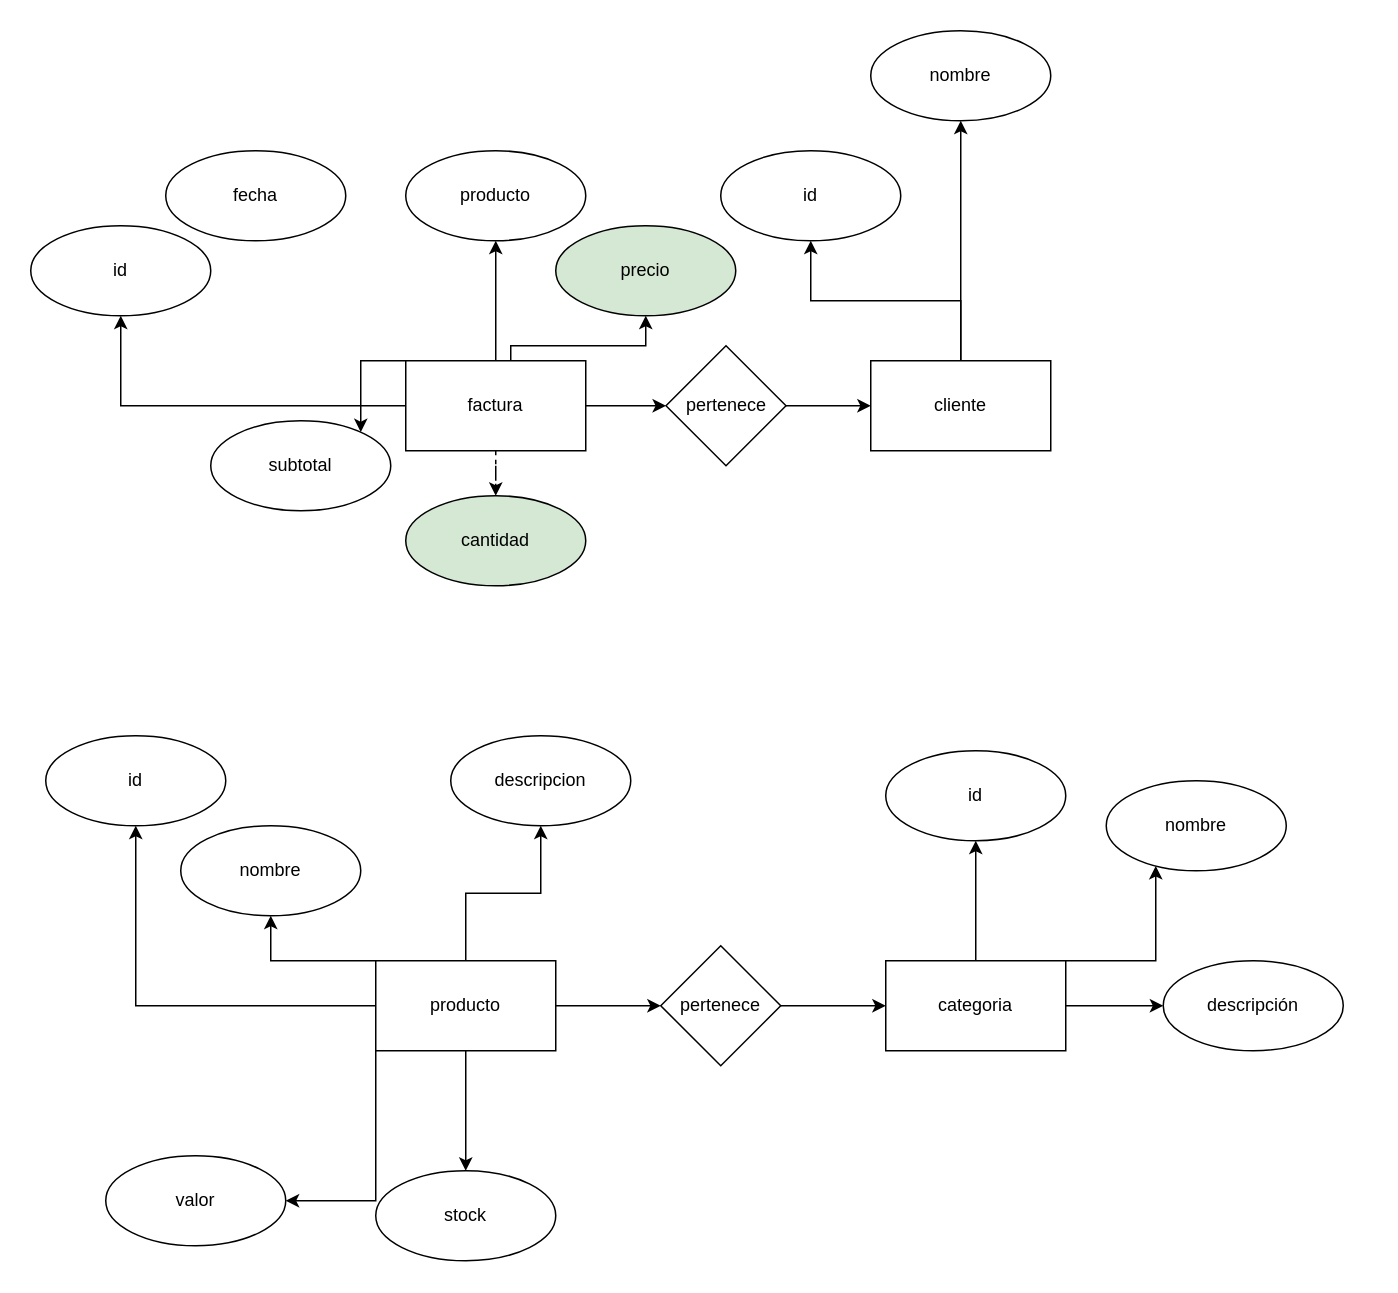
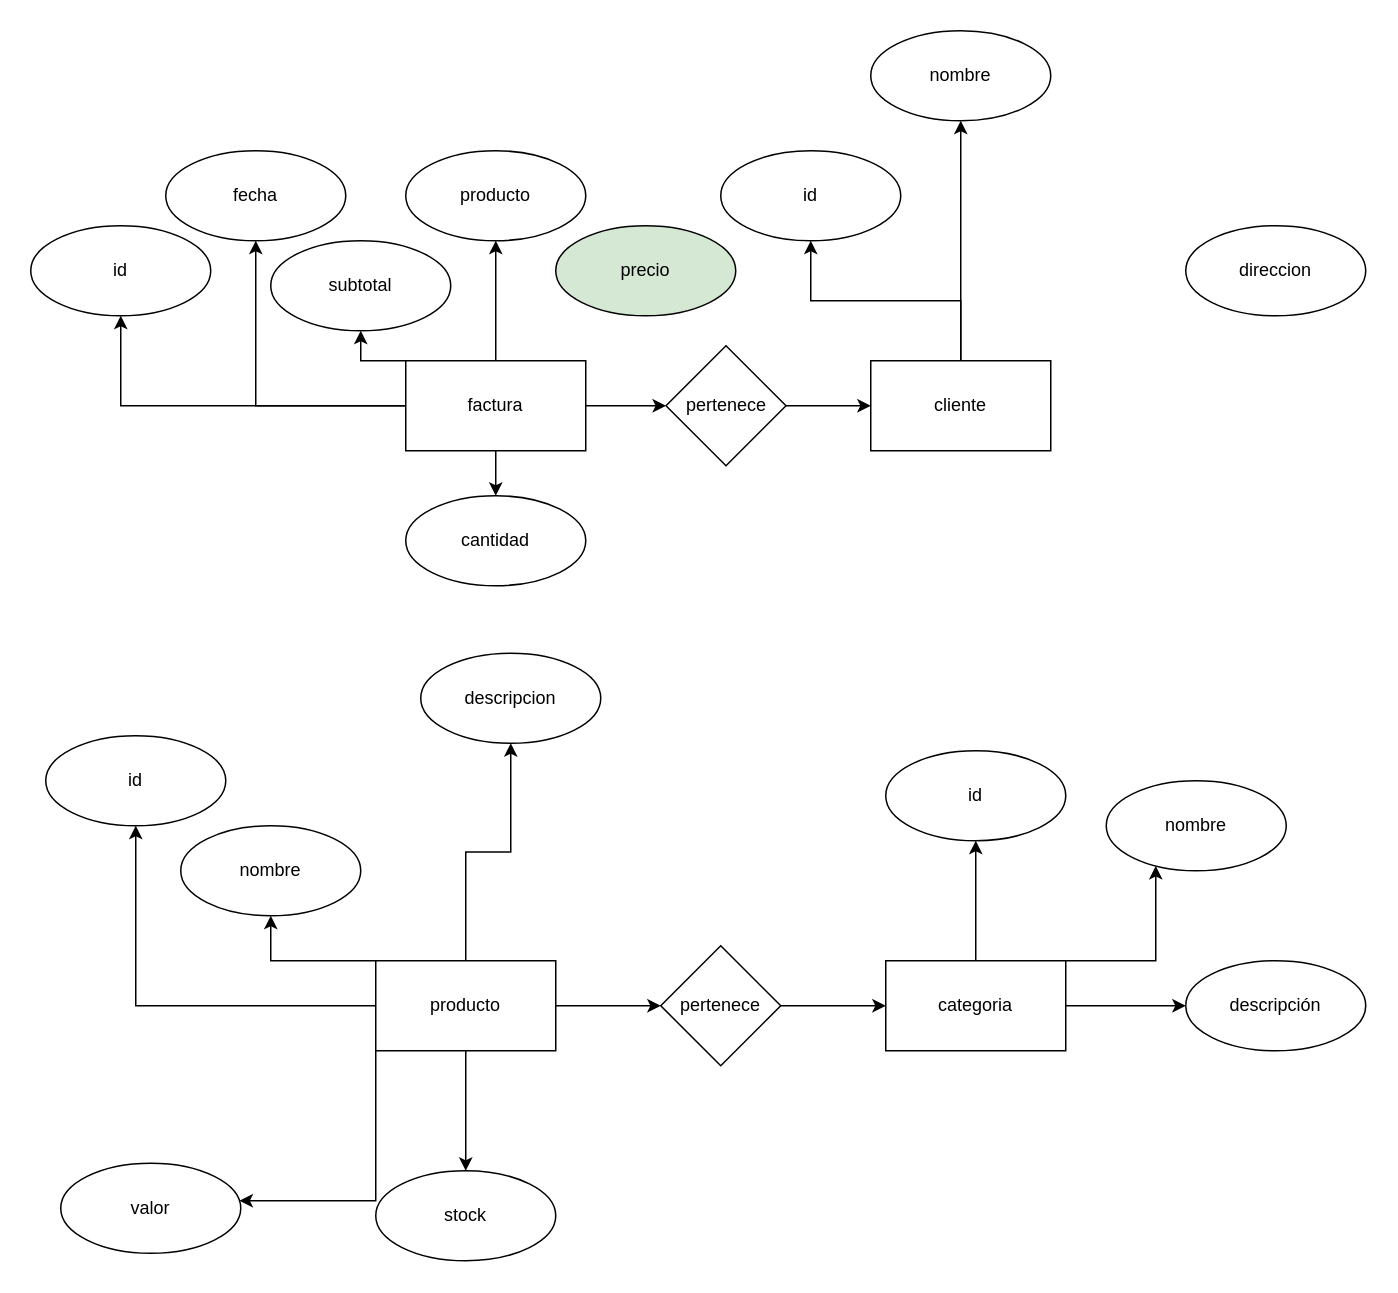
node "direccion": added
edge "factura" -> "fecha": added
edge "factura" -> "precio": removed
edge "factura" -> "cantidad": style dashed -> solid
node "subtotal": moved (301, 466) -> (361, 286)
node "cantidad": fillcolor #d5e8d4 -> #ffffff
node "descripcion": moved (541, 781) -> (511, 698)
node "descripción": moved (1253, 1006) -> (1276, 1006)
node "valor": moved (196, 1201) -> (151, 1208)
